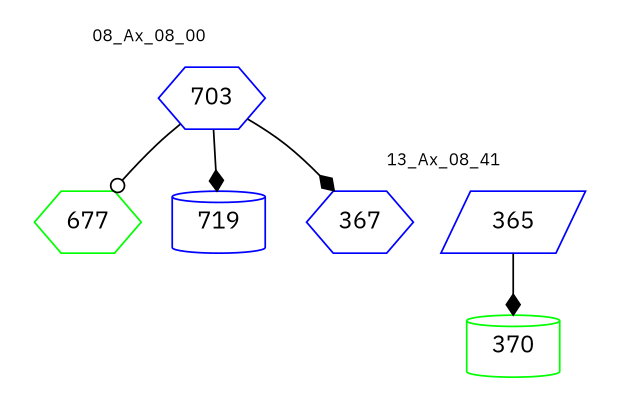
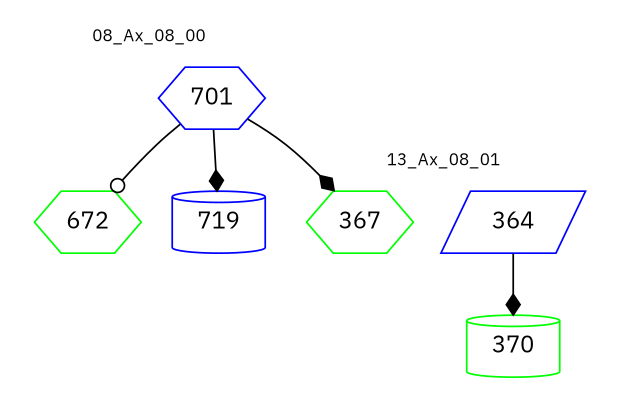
node "703": label "703" -> "701"
cluster "13_Ax_08_41": label "13_Ax_08_41" -> "13_Ax_08_01"
node "677": label "677" -> "672"
node "367": color blue -> green
node "365": label "365" -> "364"
